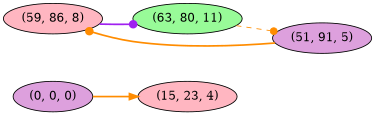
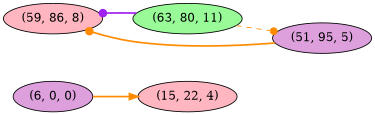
edge "(59, 86, 8)" -> "(63, 80, 11)": reversed
node "(51, 91, 5)": label "(51, 91, 5)" -> "(51, 95, 5)"
node "(0, 0, 0)": label "(0, 0, 0)" -> "(6, 0, 0)"
node "(15, 23, 4)": label "(15, 23, 4)" -> "(15, 22, 4)"
